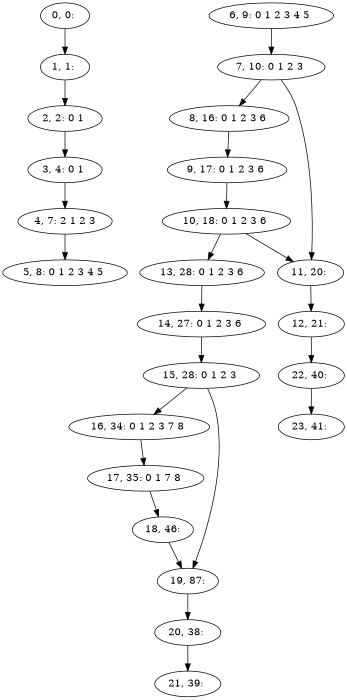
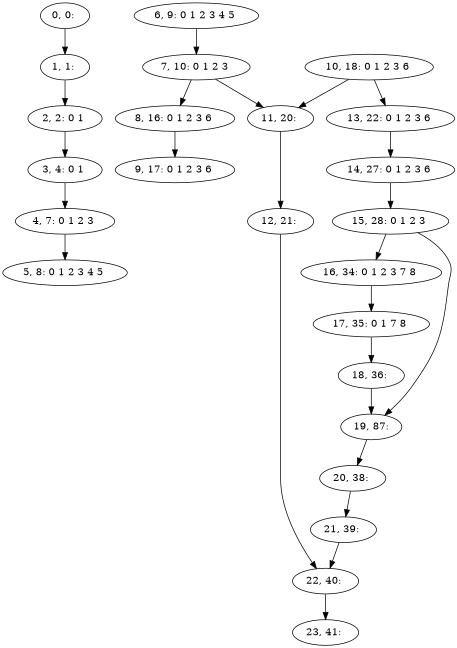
edge "9, 17: 0 1 2 3 6" -> "10, 18: 0 1 2 3 6": removed
node "4, 7: 2 1 2 3": label "4, 7: 2 1 2 3" -> "4, 7: 0 1 2 3"
node "13, 28: 0 1 2 3 6": label "13, 28: 0 1 2 3 6" -> "13, 22: 0 1 2 3 6"
node "18, 46:": label "18, 46:" -> "18, 36:"
edge "21, 39:" -> "22, 40:": added
